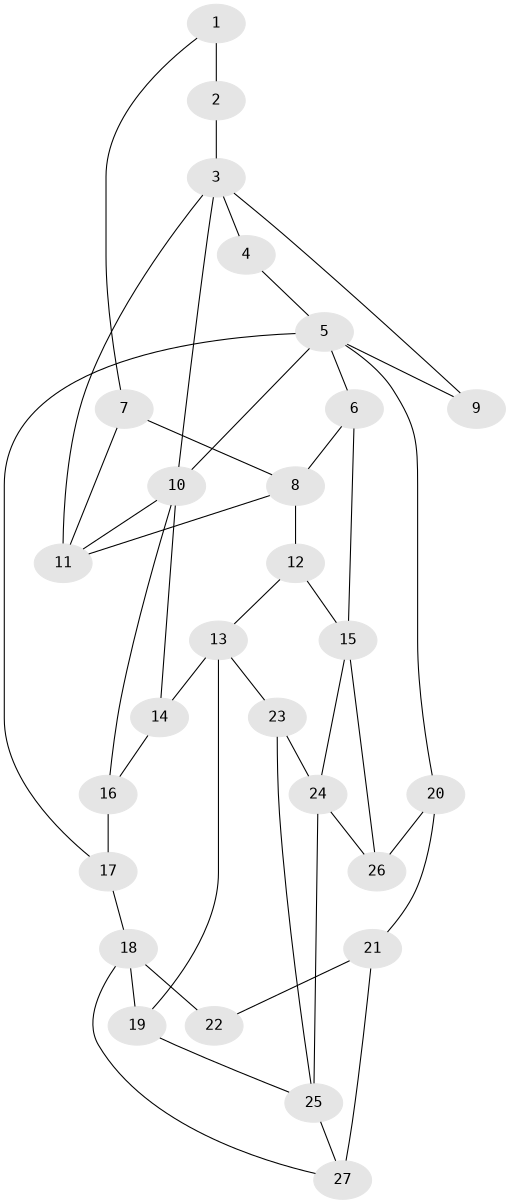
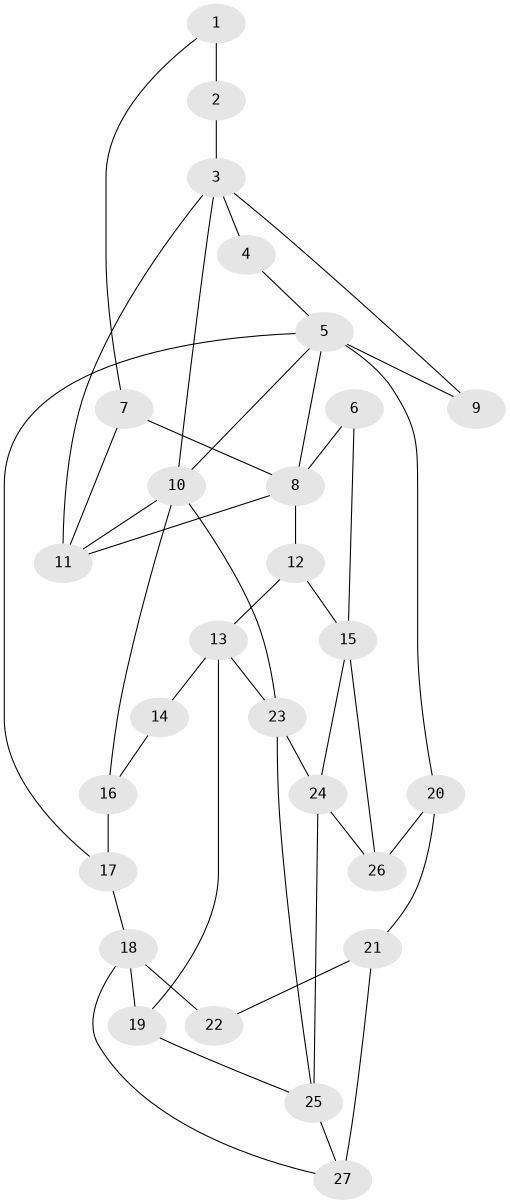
edge "5" -- "6": now "5" -- "8"
edge "10" -- "14": now "10" -- "23"
